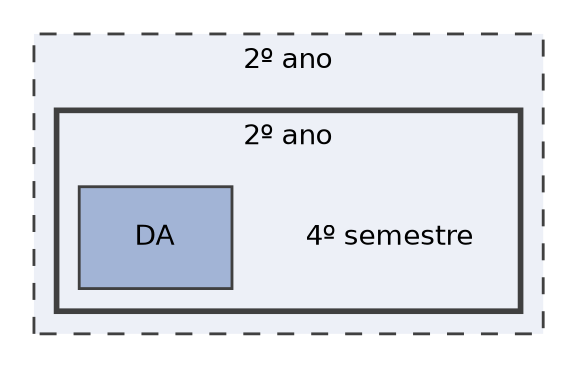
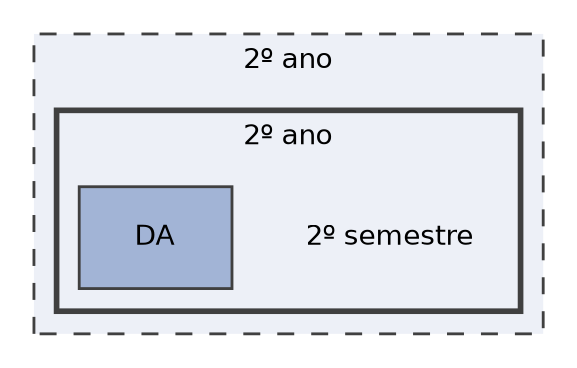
node "4º semestre": label "4º semestre" -> "2º semestre"
